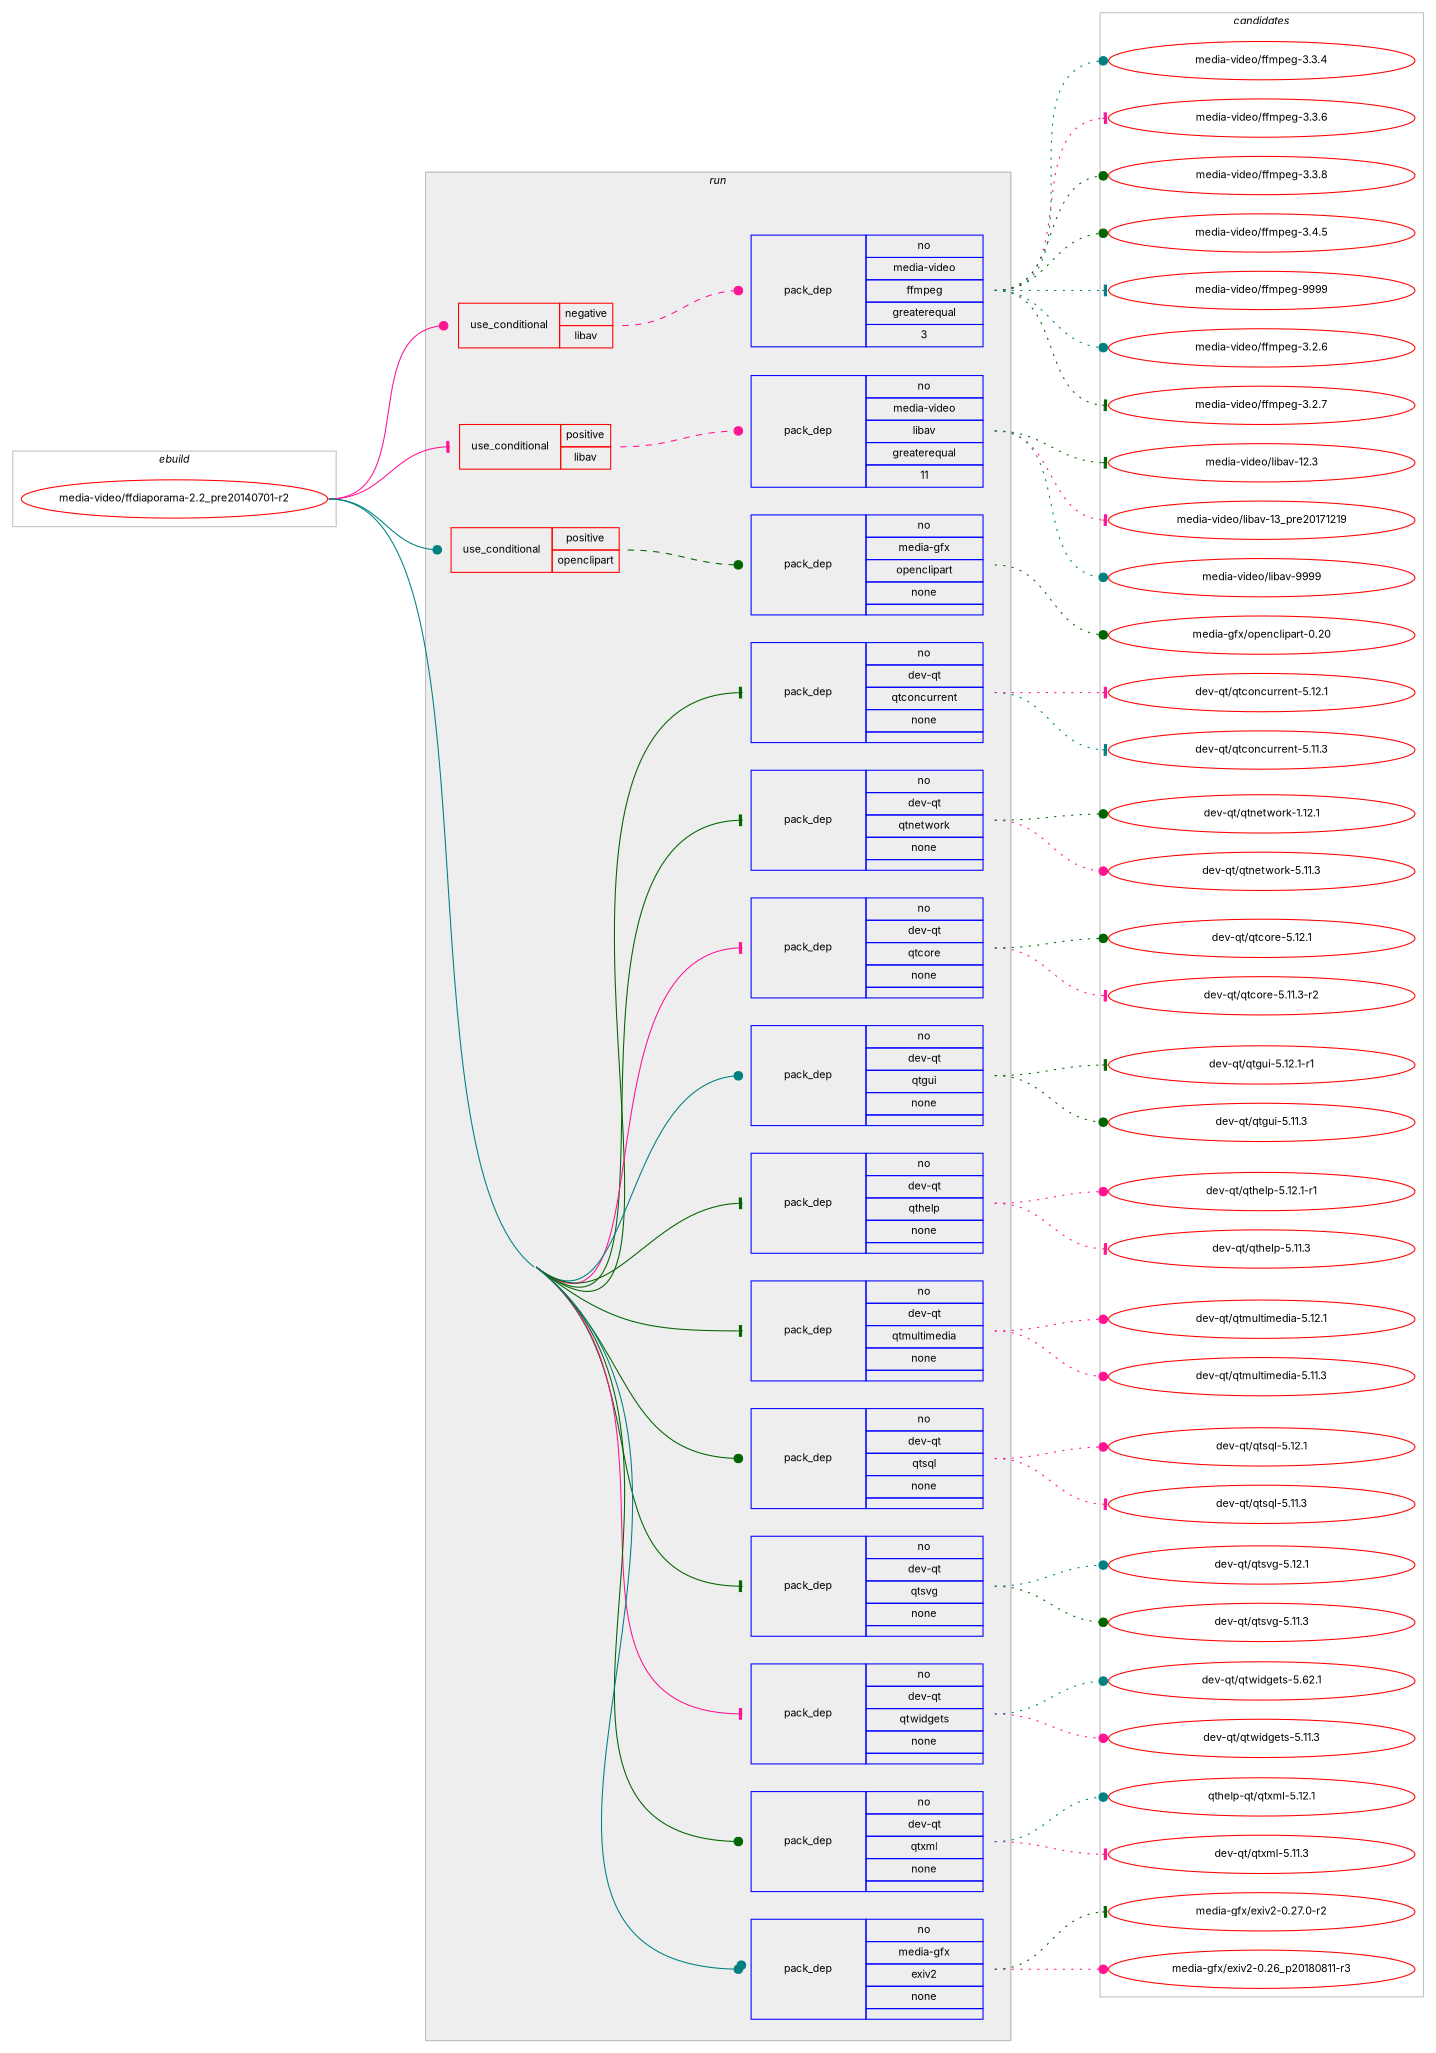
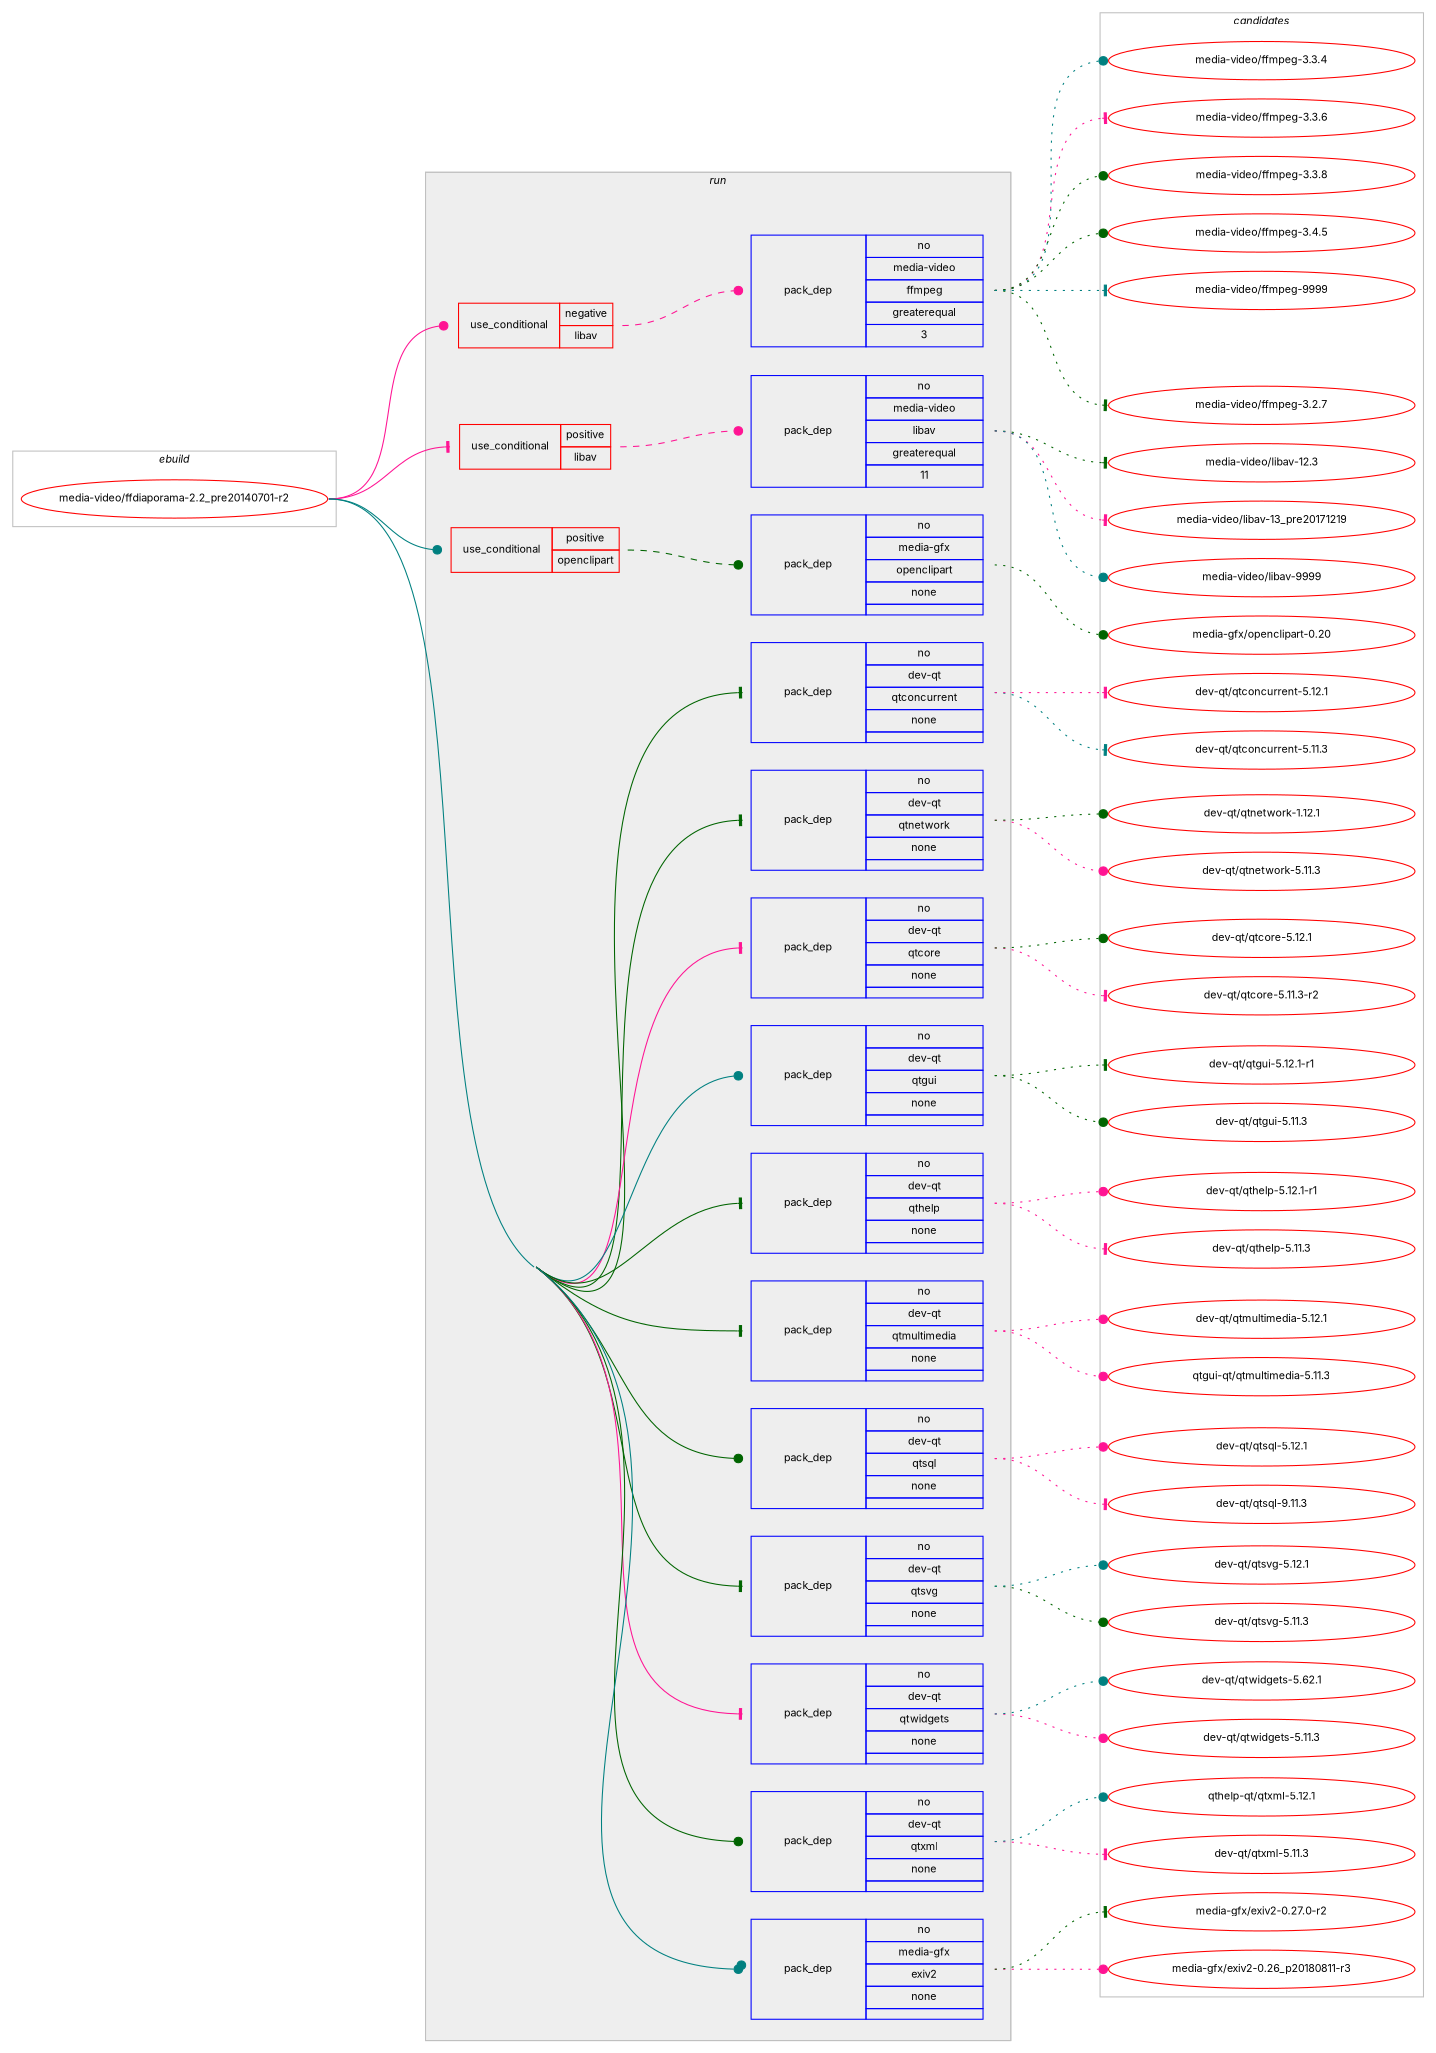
node "media-video/ffmpeg-3.2.6": removed
node "dev-qt/qtmultimedia-5.11.3": label "dev-qt/qtmultimedia-5.11.3" -> "qtgui-qt/qtmultimedia-5.11.3"
node "dev-qt/qtsql-5.11.3": label "dev-qt/qtsql-5.11.3" -> "dev-qt/qtsql-9.11.3"
